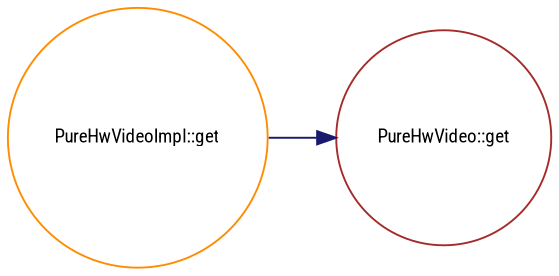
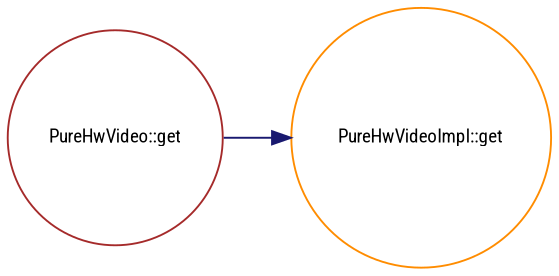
edge "PureHwVideoImpl::get" -> "PureHwVideo::get": reversed
